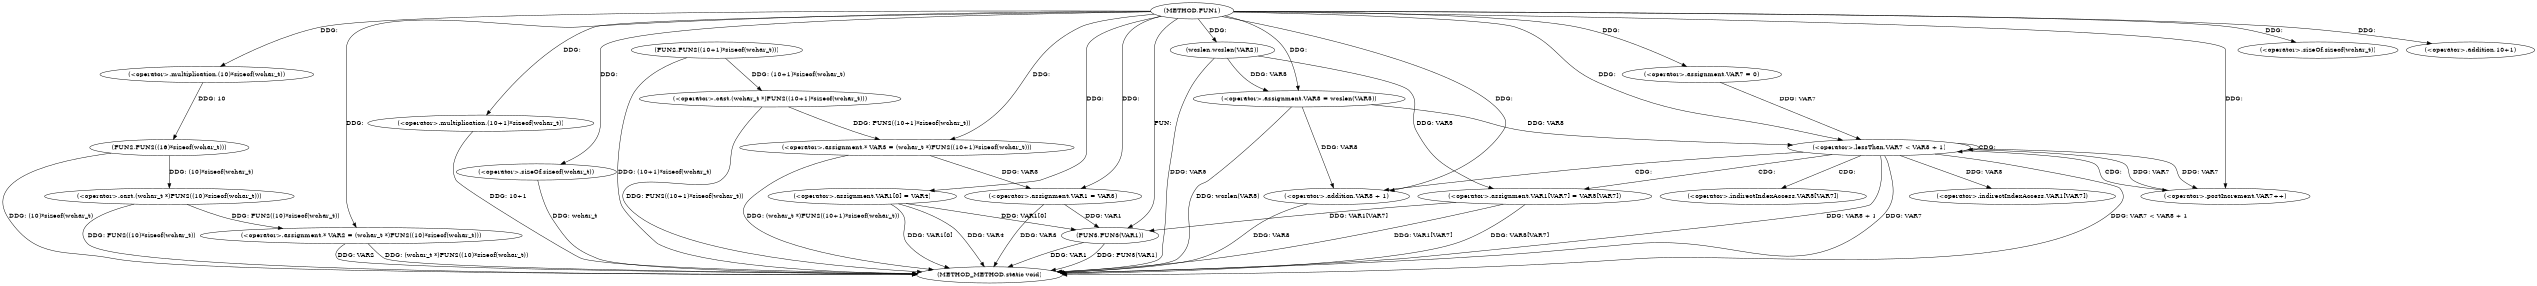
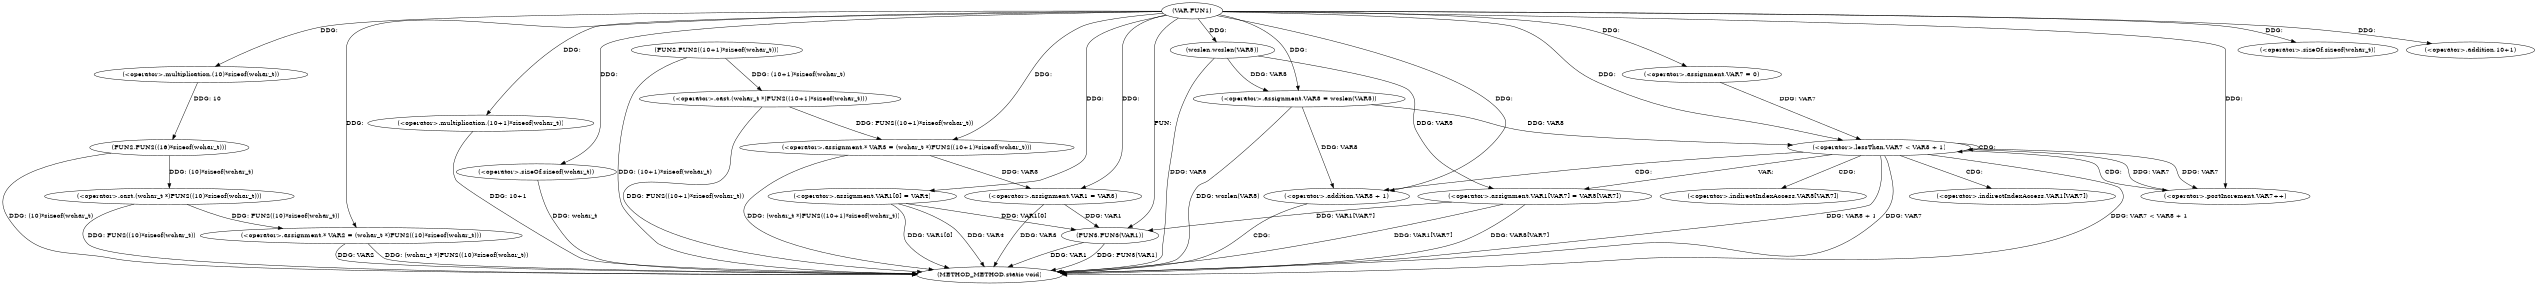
node "(METHOD,FUN1)": label "(METHOD,FUN1)" -> "(VAR,FUN1)"
node "(wcslen,wcslen(VAR2))": label "(wcslen,wcslen(VAR2))" -> "(wcslen,wcslen(VAR5))"
edge "(<operator>.lessThan,VAR7 < VAR8 + 1)" -> "(<operator>.assignment,VAR1[VAR7] = VAR5[VAR7])": label "CDG: " -> "VAR: "
edge "(<operator>.lessThan,VAR7 < VAR8 + 1)" -> "(<operator>.indirectIndexAccess,VAR1[VAR7])": label "DDG: VAR3" -> "CDG: "
edge "(<operator>.addition,VAR8 + 1)" -> "(METHOD_METHOD,static void)": label "DDG: VAR8" -> "CDG: "
